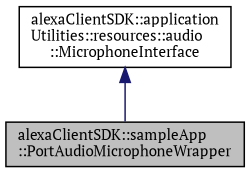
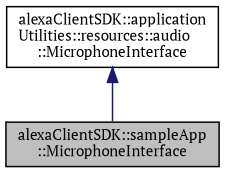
node "alexaClientSDK::sampleApp ::PortAudioMicrophoneWrapper": label "alexaClientSDK::sampleApp ::PortAudioMicrophoneWrapper" -> "alexaClientSDK::sampleApp ::MicrophoneInterface"
